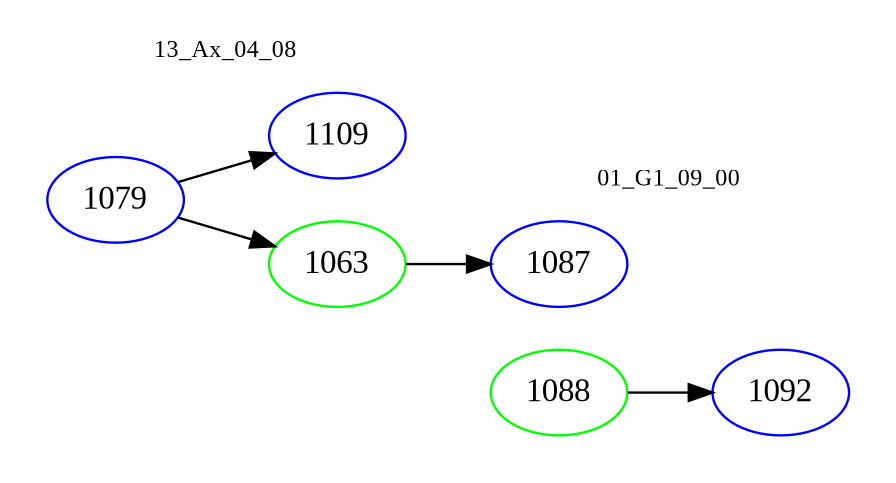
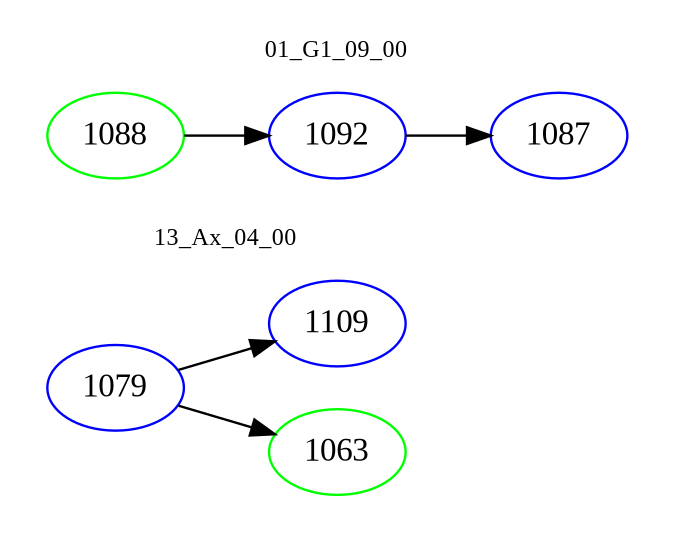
cluster "13_Ax_04_08": label "13_Ax_04_08" -> "13_Ax_04_00"
edge "1063" -> "1087": now "1092" -> "1087"
